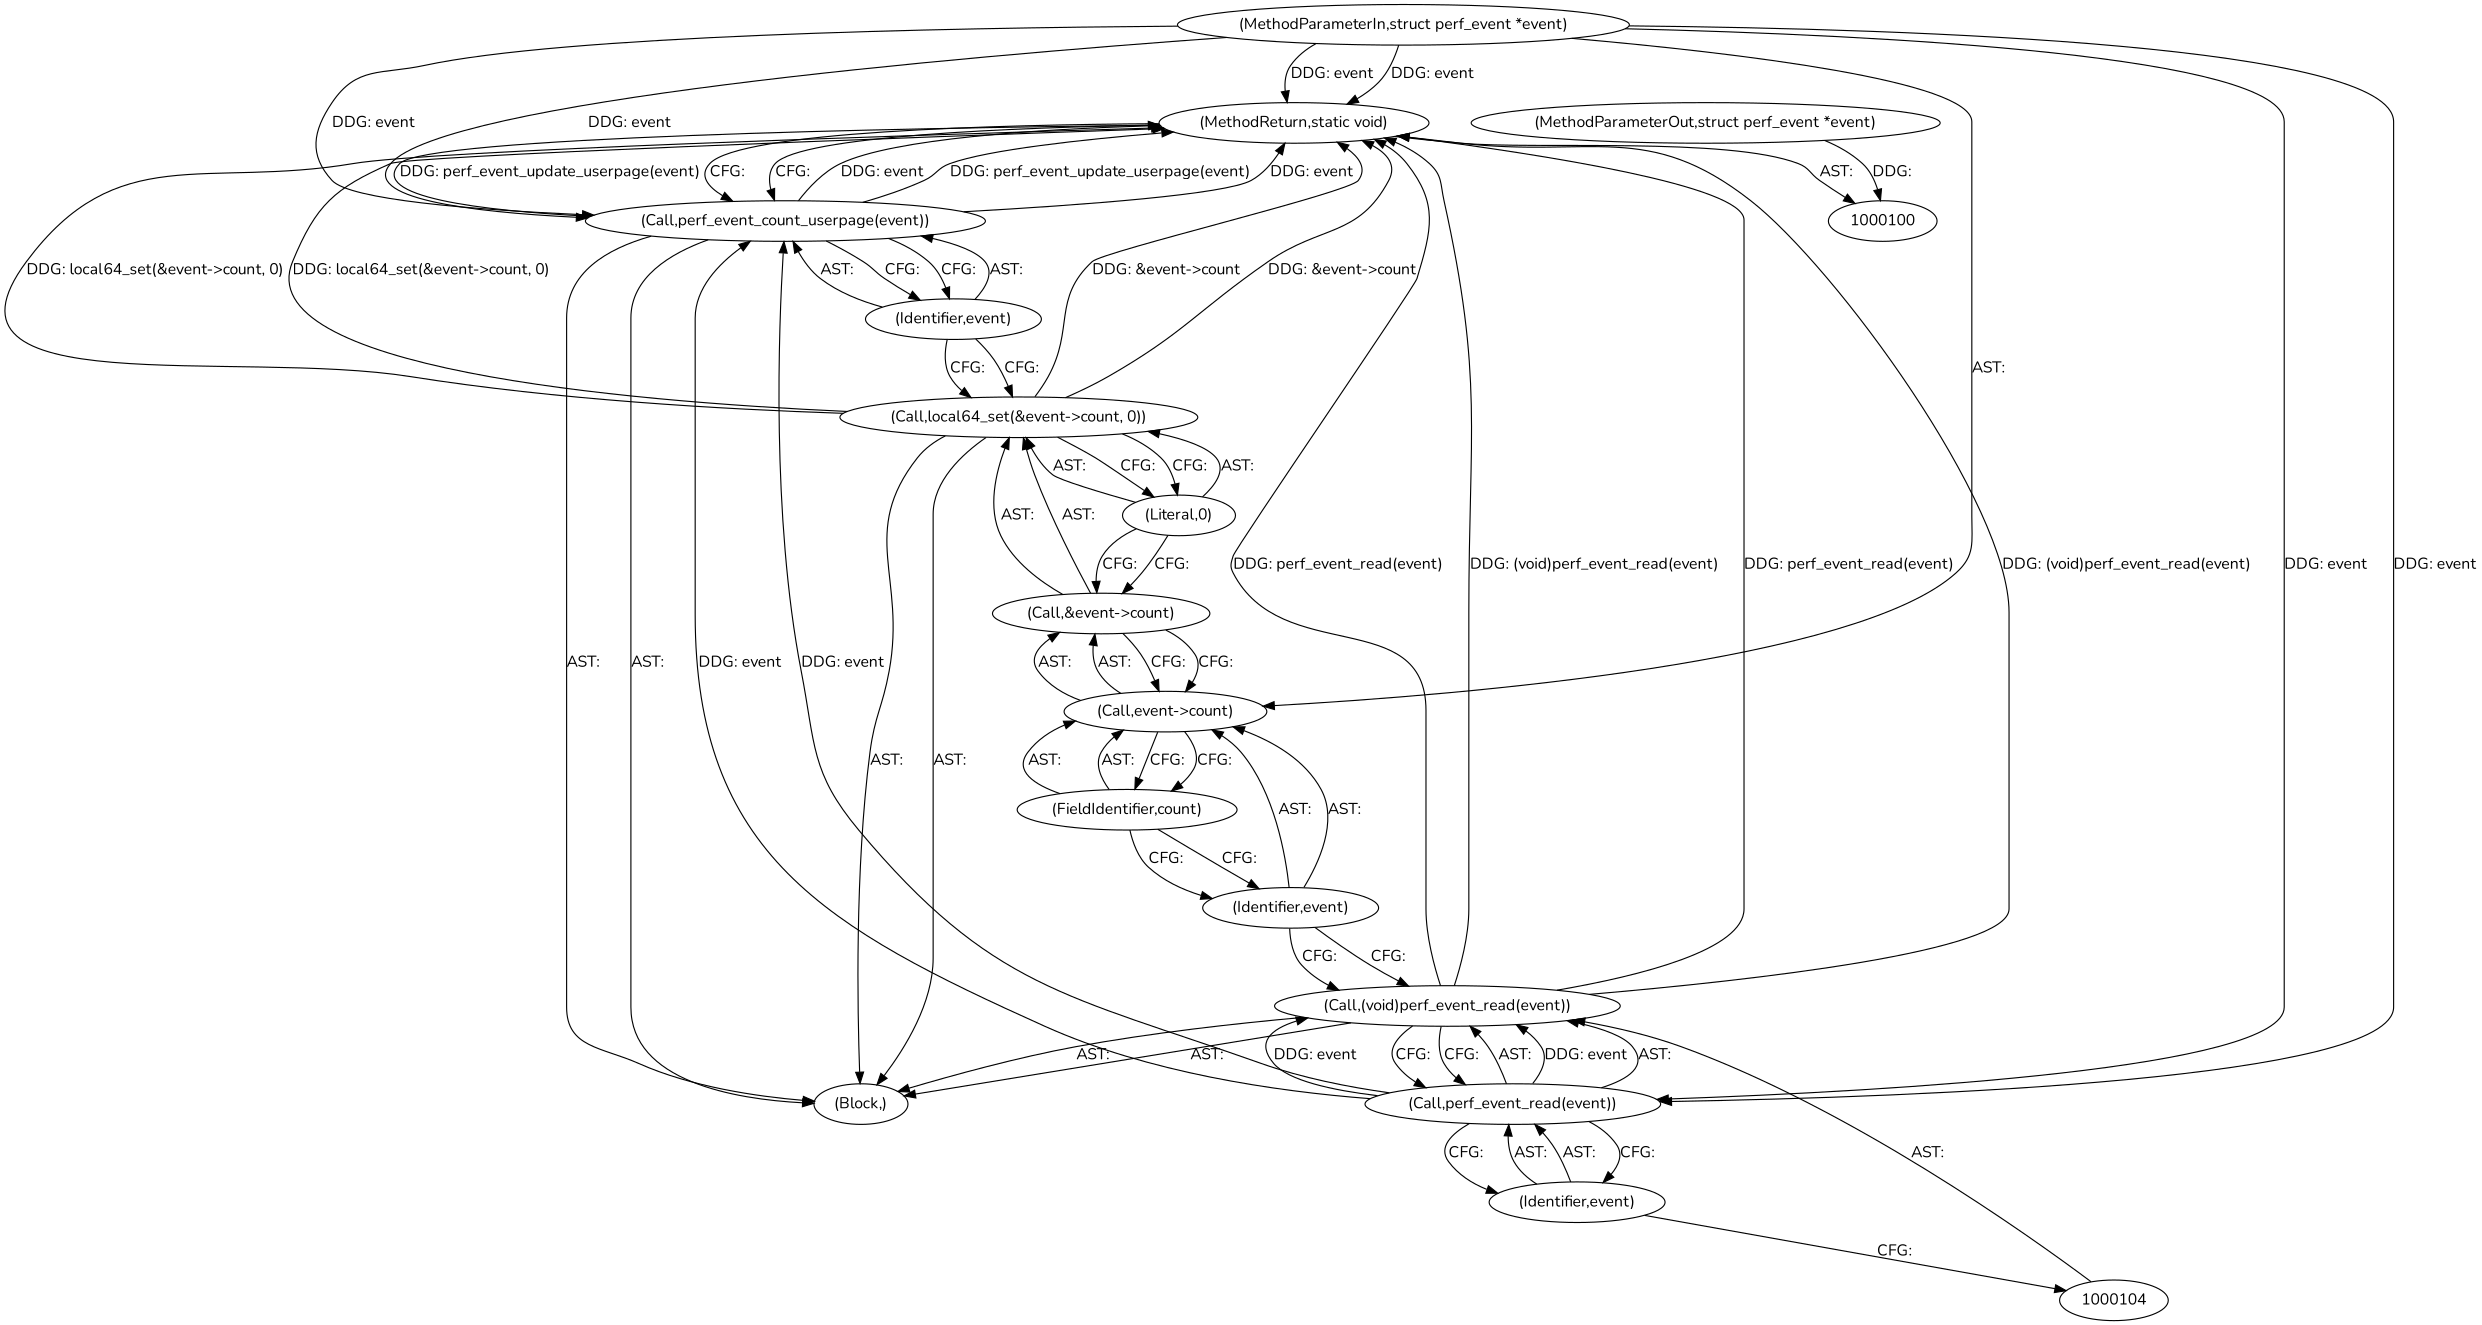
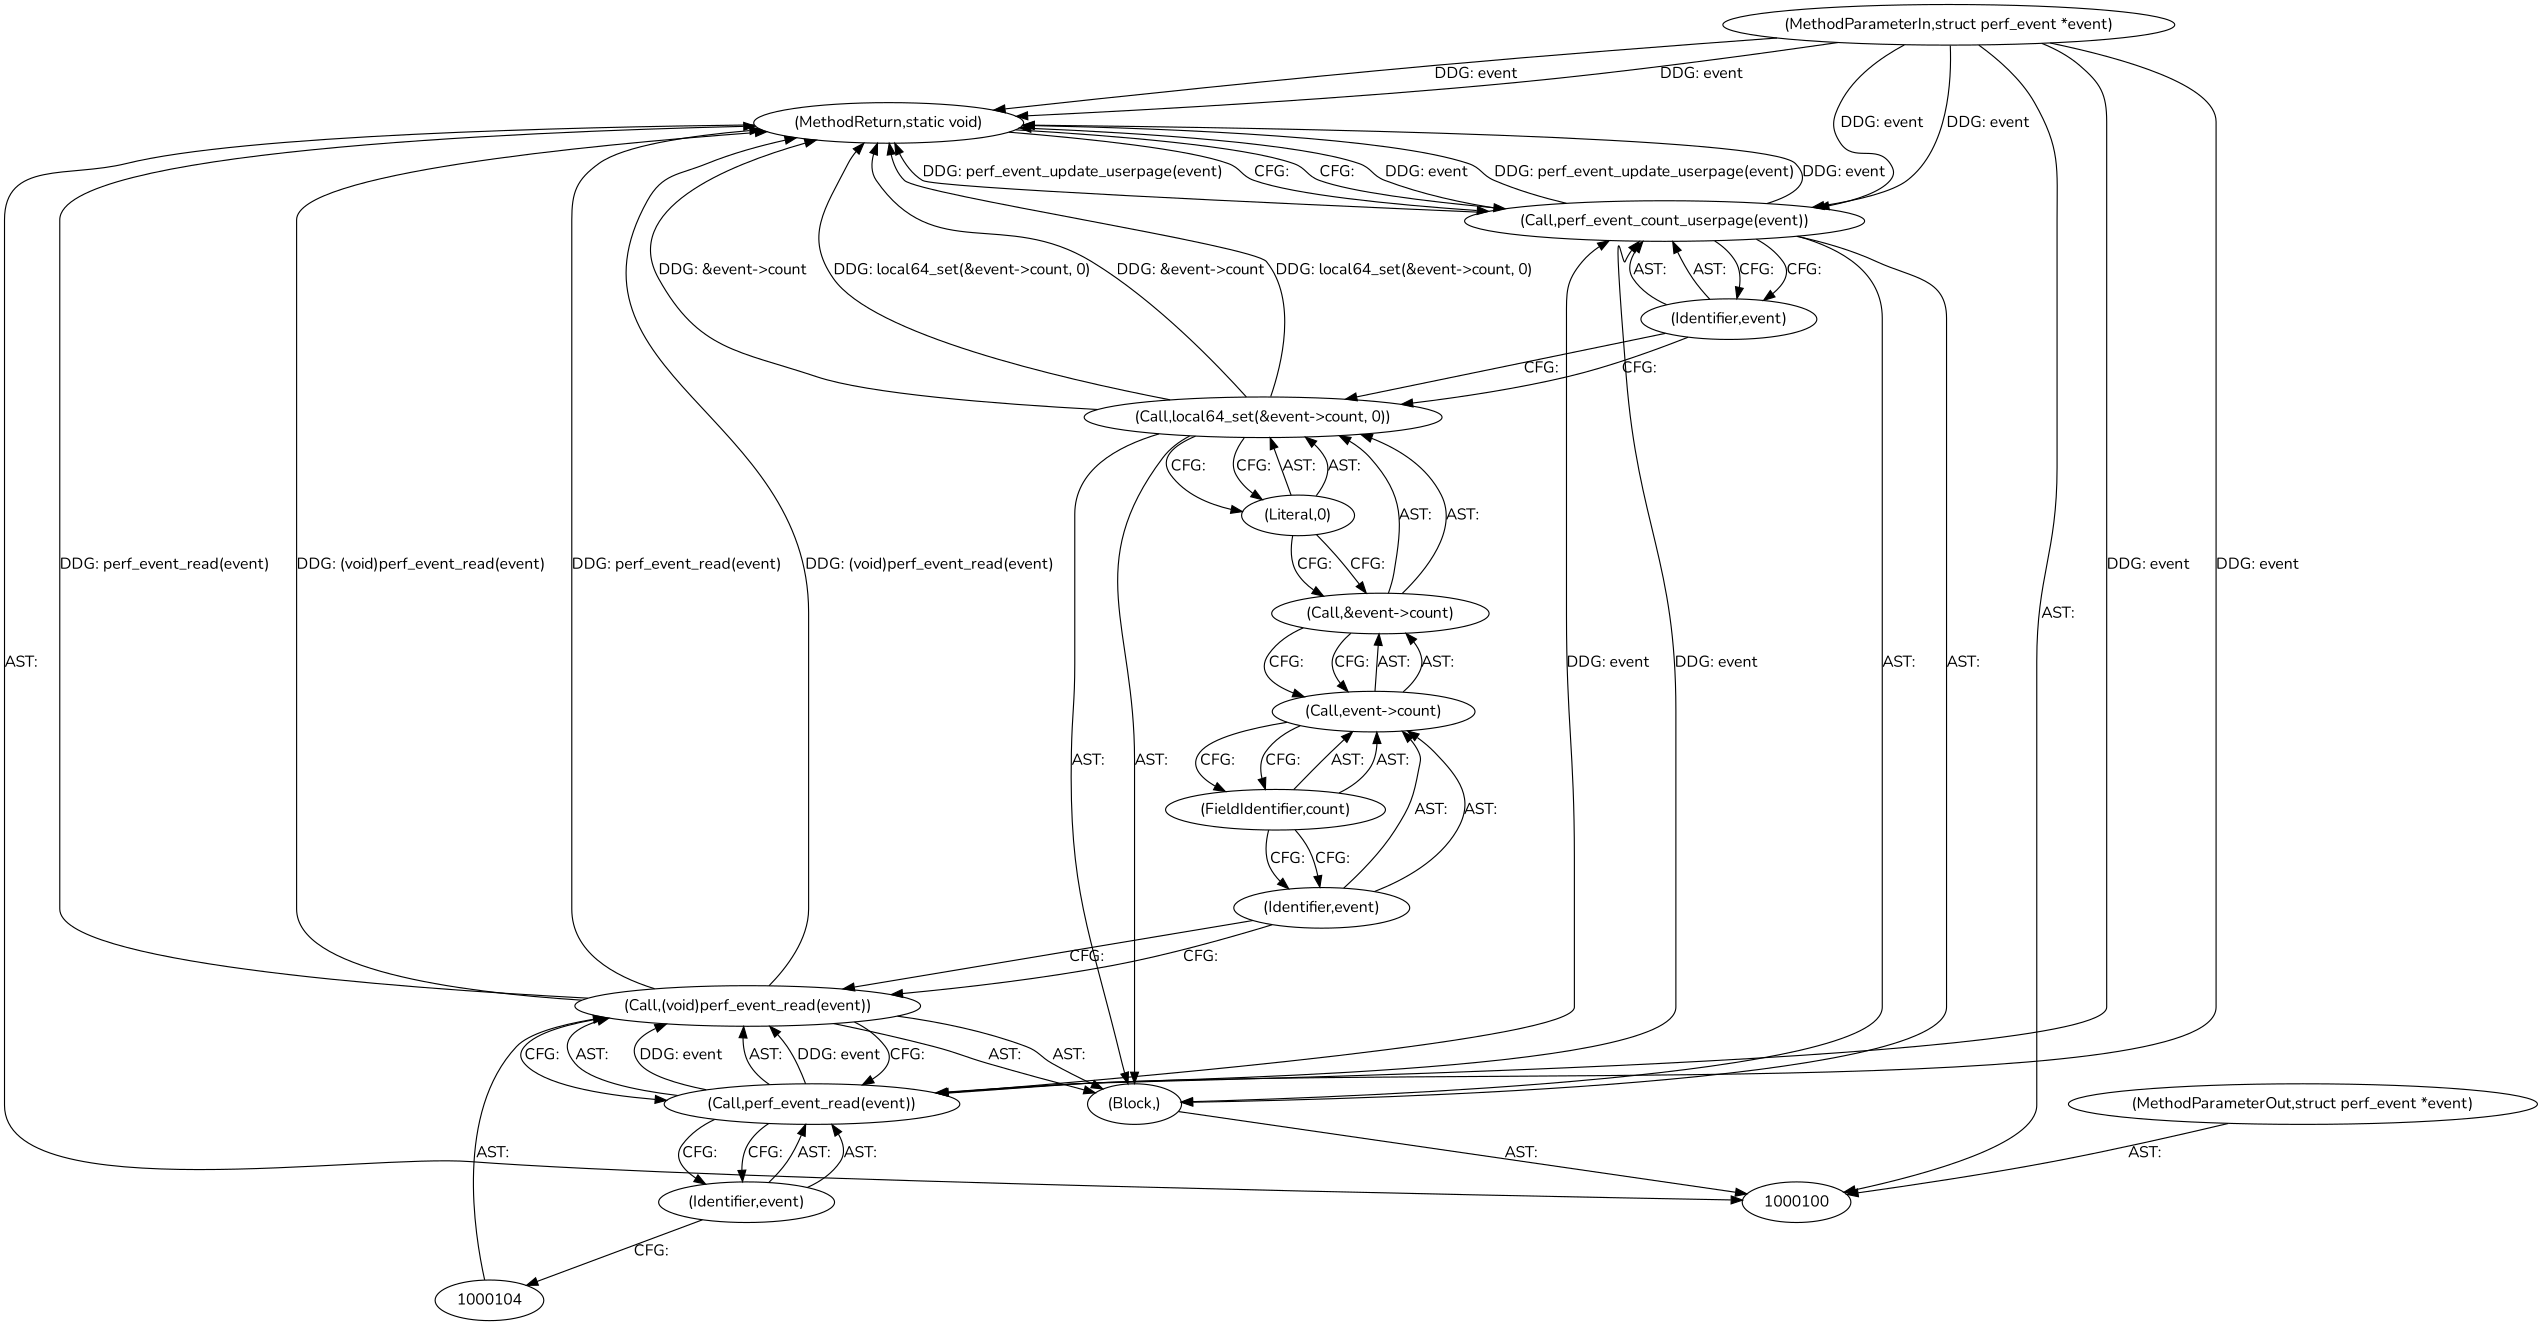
edge "(MethodParameterOut,struct perf_event *event)" -> "1000100": label "DDG: " -> "AST: "
edge "(MethodParameterIn,struct perf_event *event)" -> "(Call,event->count)": now "(MethodParameterIn,struct perf_event *event)" -> "1000100"
edge "(Block,)" -> "1000100": added, label "AST:"
